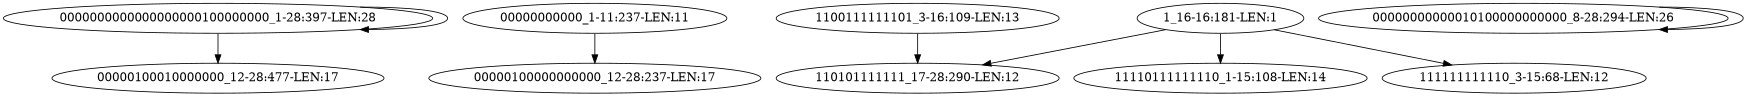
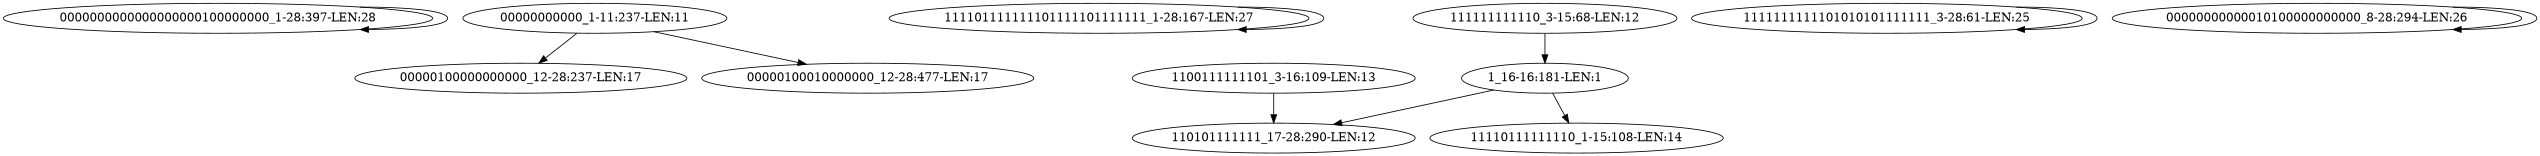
node "111101111111101111101111111_1-28:167-LEN:27": added
node "1111111111101010101111111_3-28:61-LEN:25": added
edge "0000000000000000000100000000_1-28:397-LEN:28" -> "00000100010000000_12-28:477-LEN:17": now "00000000000_1-11:237-LEN:11" -> "00000100010000000_12-28:477-LEN:17"
edge "1_16-16:181-LEN:1" -> "111111111110_3-15:68-LEN:12": reversed
